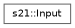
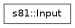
node "s21::Input": label "s21::Input" -> "s81::Input"
